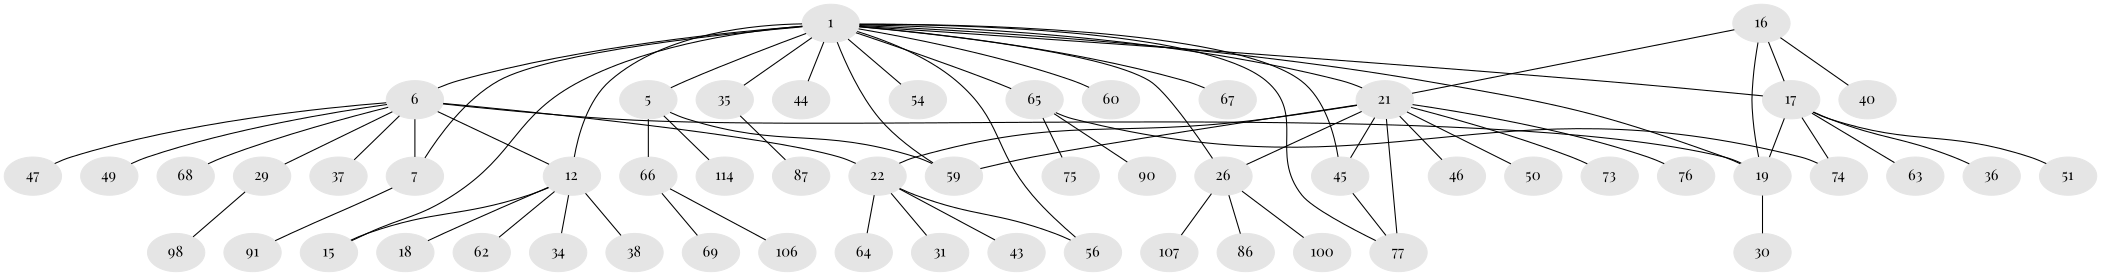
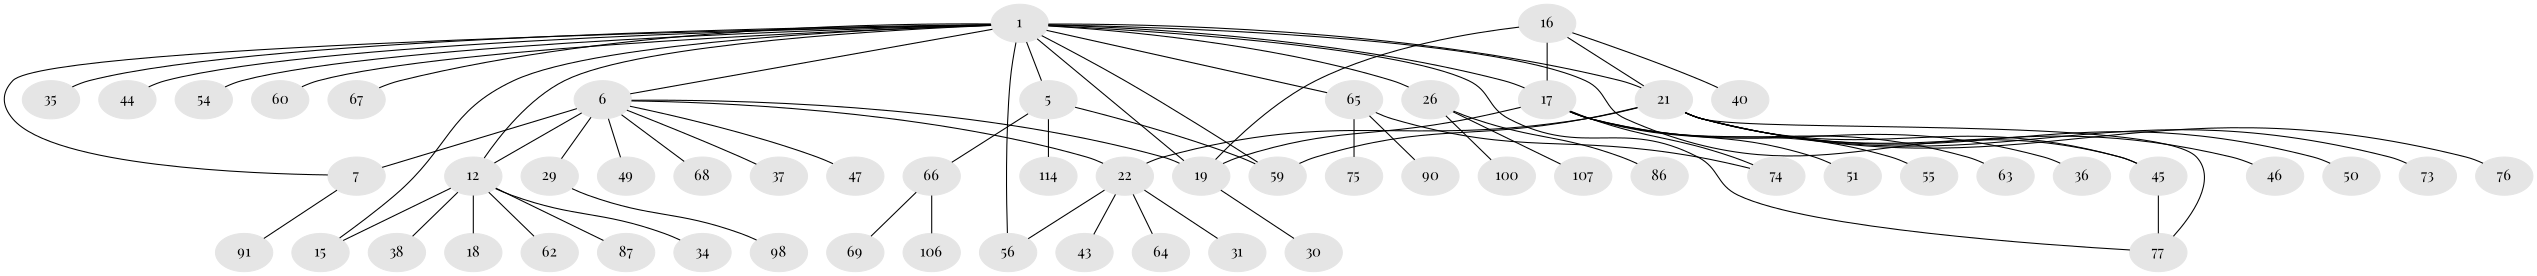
edge "35" -- "87": now "12" -- "87"
edge "21" -- "26": removed
node "55": added
